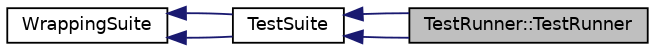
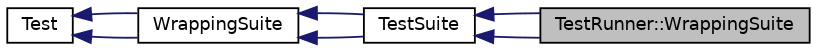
node "Test": added
node "TestRunner::TestRunner": label "TestRunner::TestRunner" -> "TestRunner::WrappingSuite"
